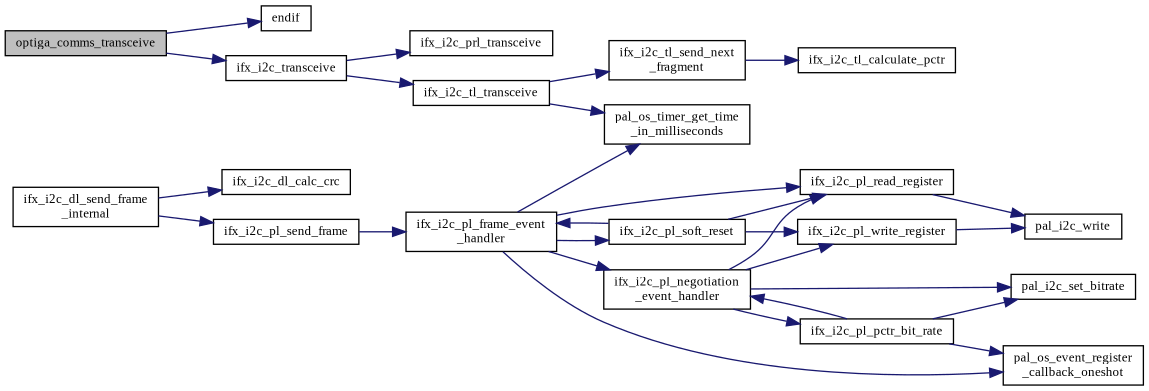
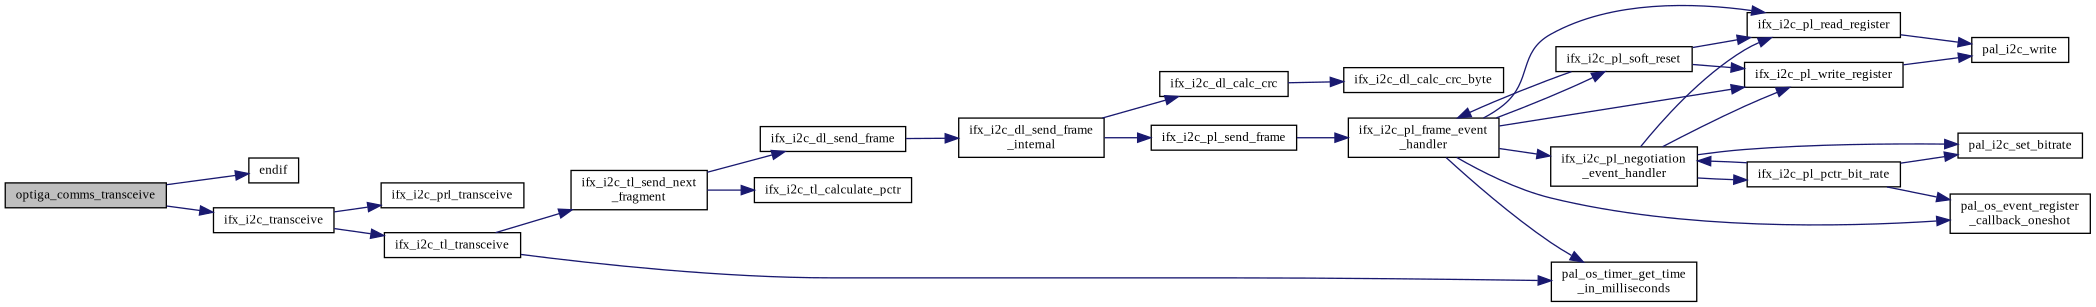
node "ifx_i2c_dl_calc_crc_byte": added
edge "ifx_i2c_pl_frame_event _handler" -> "ifx_i2c_pl_write_register": added
node "ifx_i2c_dl_send_frame": added
